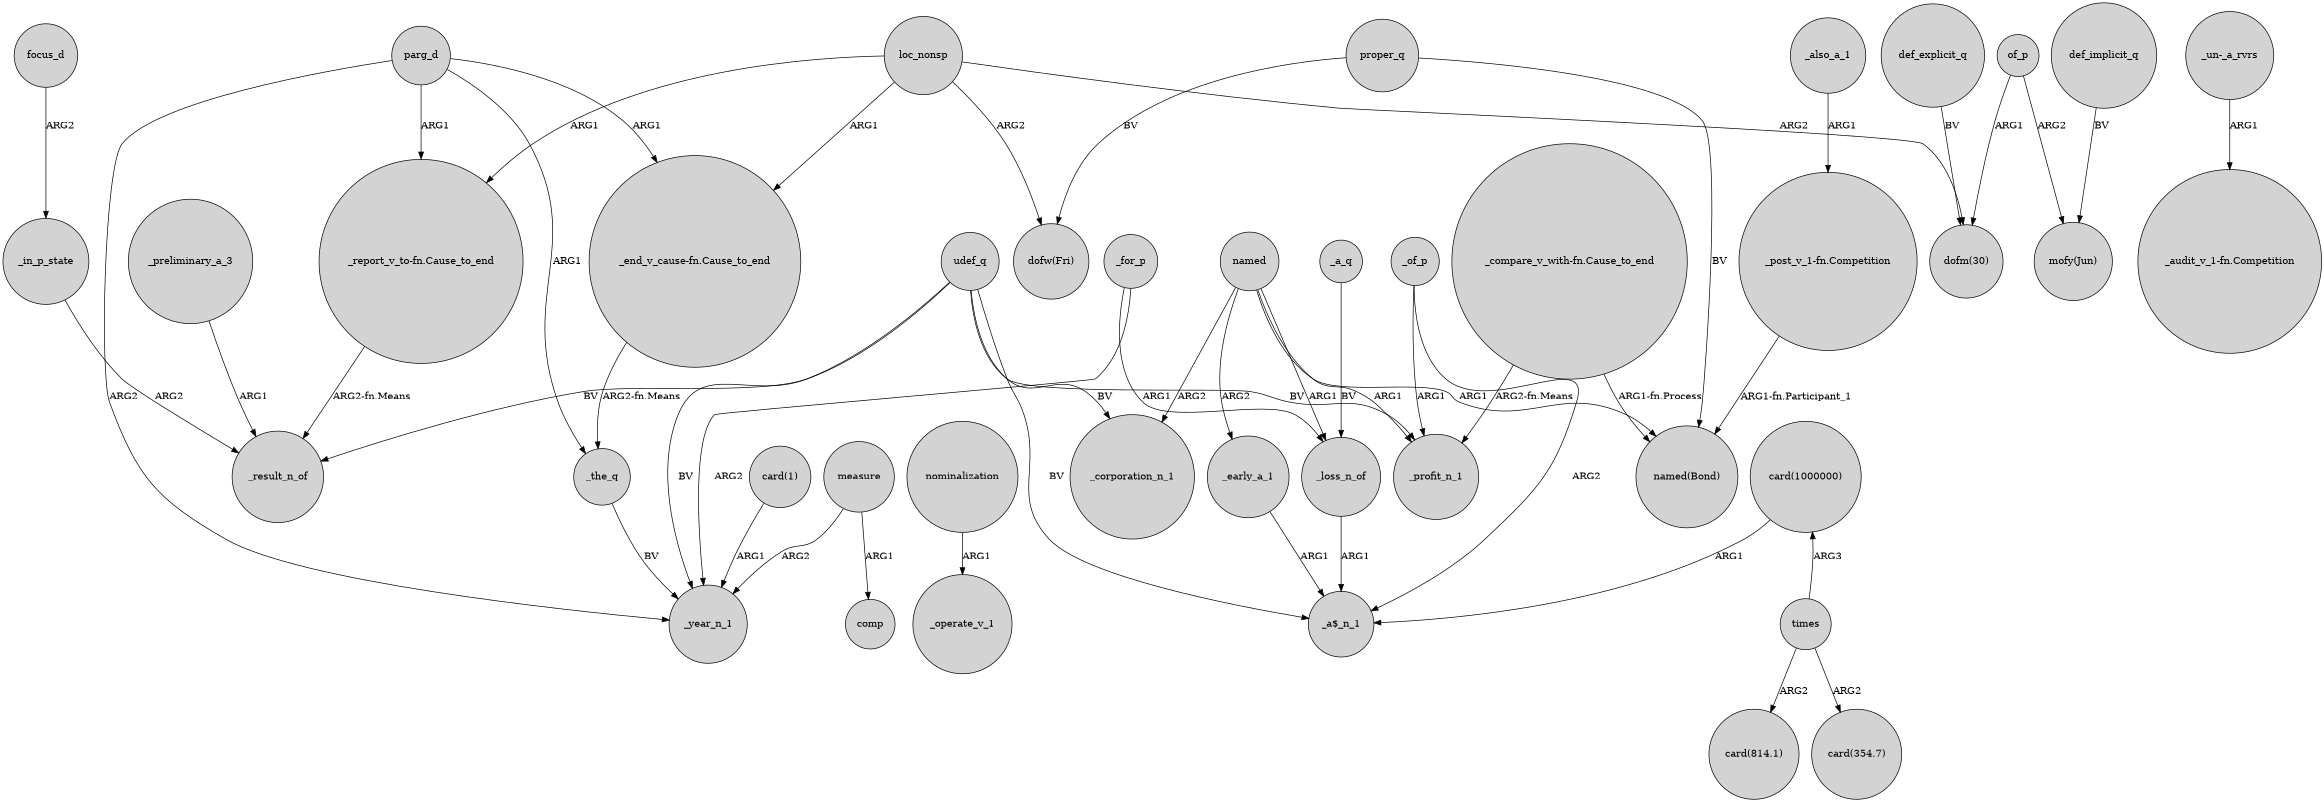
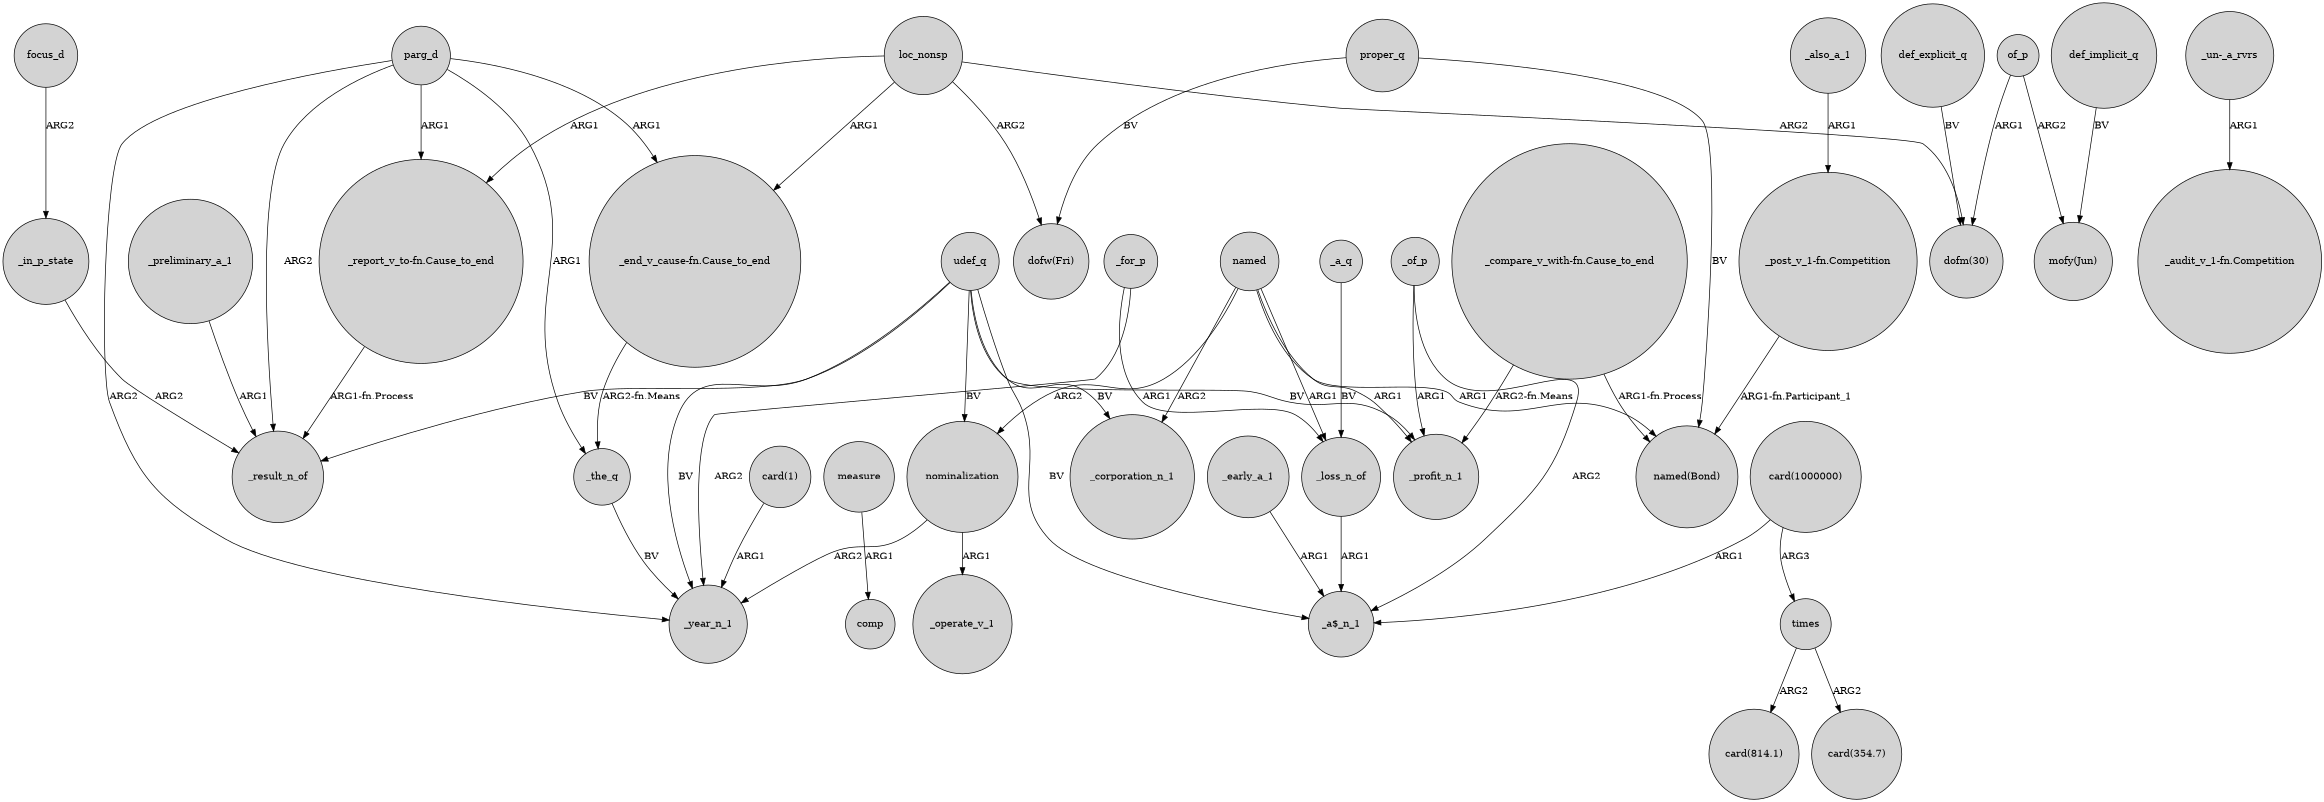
edge "parg_d" -> "_result_n_of": added, label "ARG2"
node "_preliminary_a_3": label "_preliminary_a_3" -> "_preliminary_a_1"
edge "udef_q" -> "nominalization": added, label "BV"
edge "named" -> "_early_a_1": now "named" -> "nominalization"
edge "_report_v_to-fn.Cause_to_end" -> "_result_n_of": label "ARG2-fn.Means" -> "ARG1-fn.Process"
edge "measure" -> "_year_n_1": now "nominalization" -> "_year_n_1"
edge "times" -> "card(1000000)": reversed
